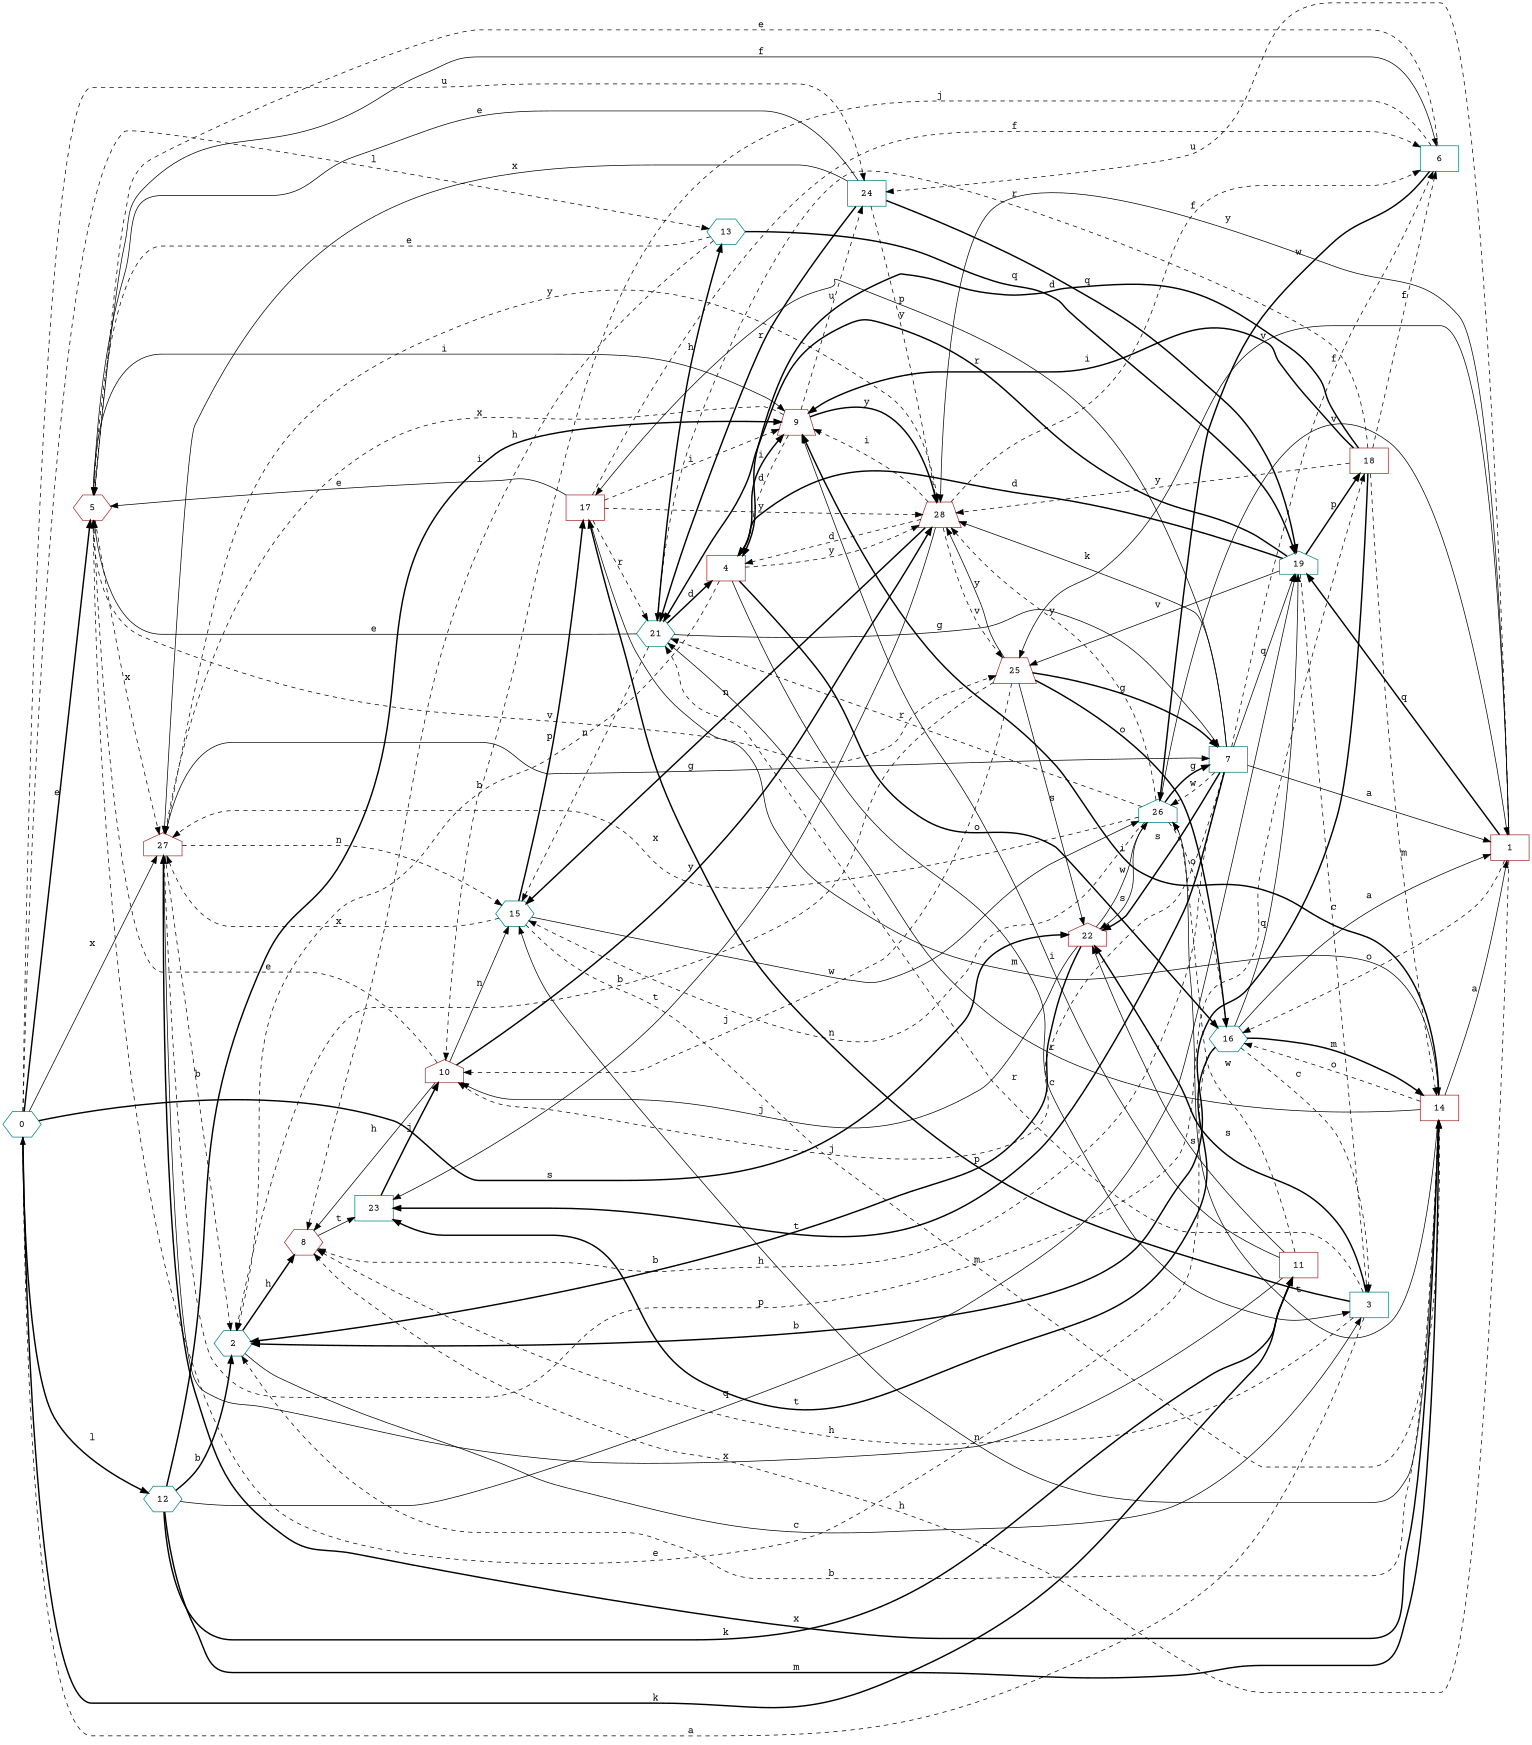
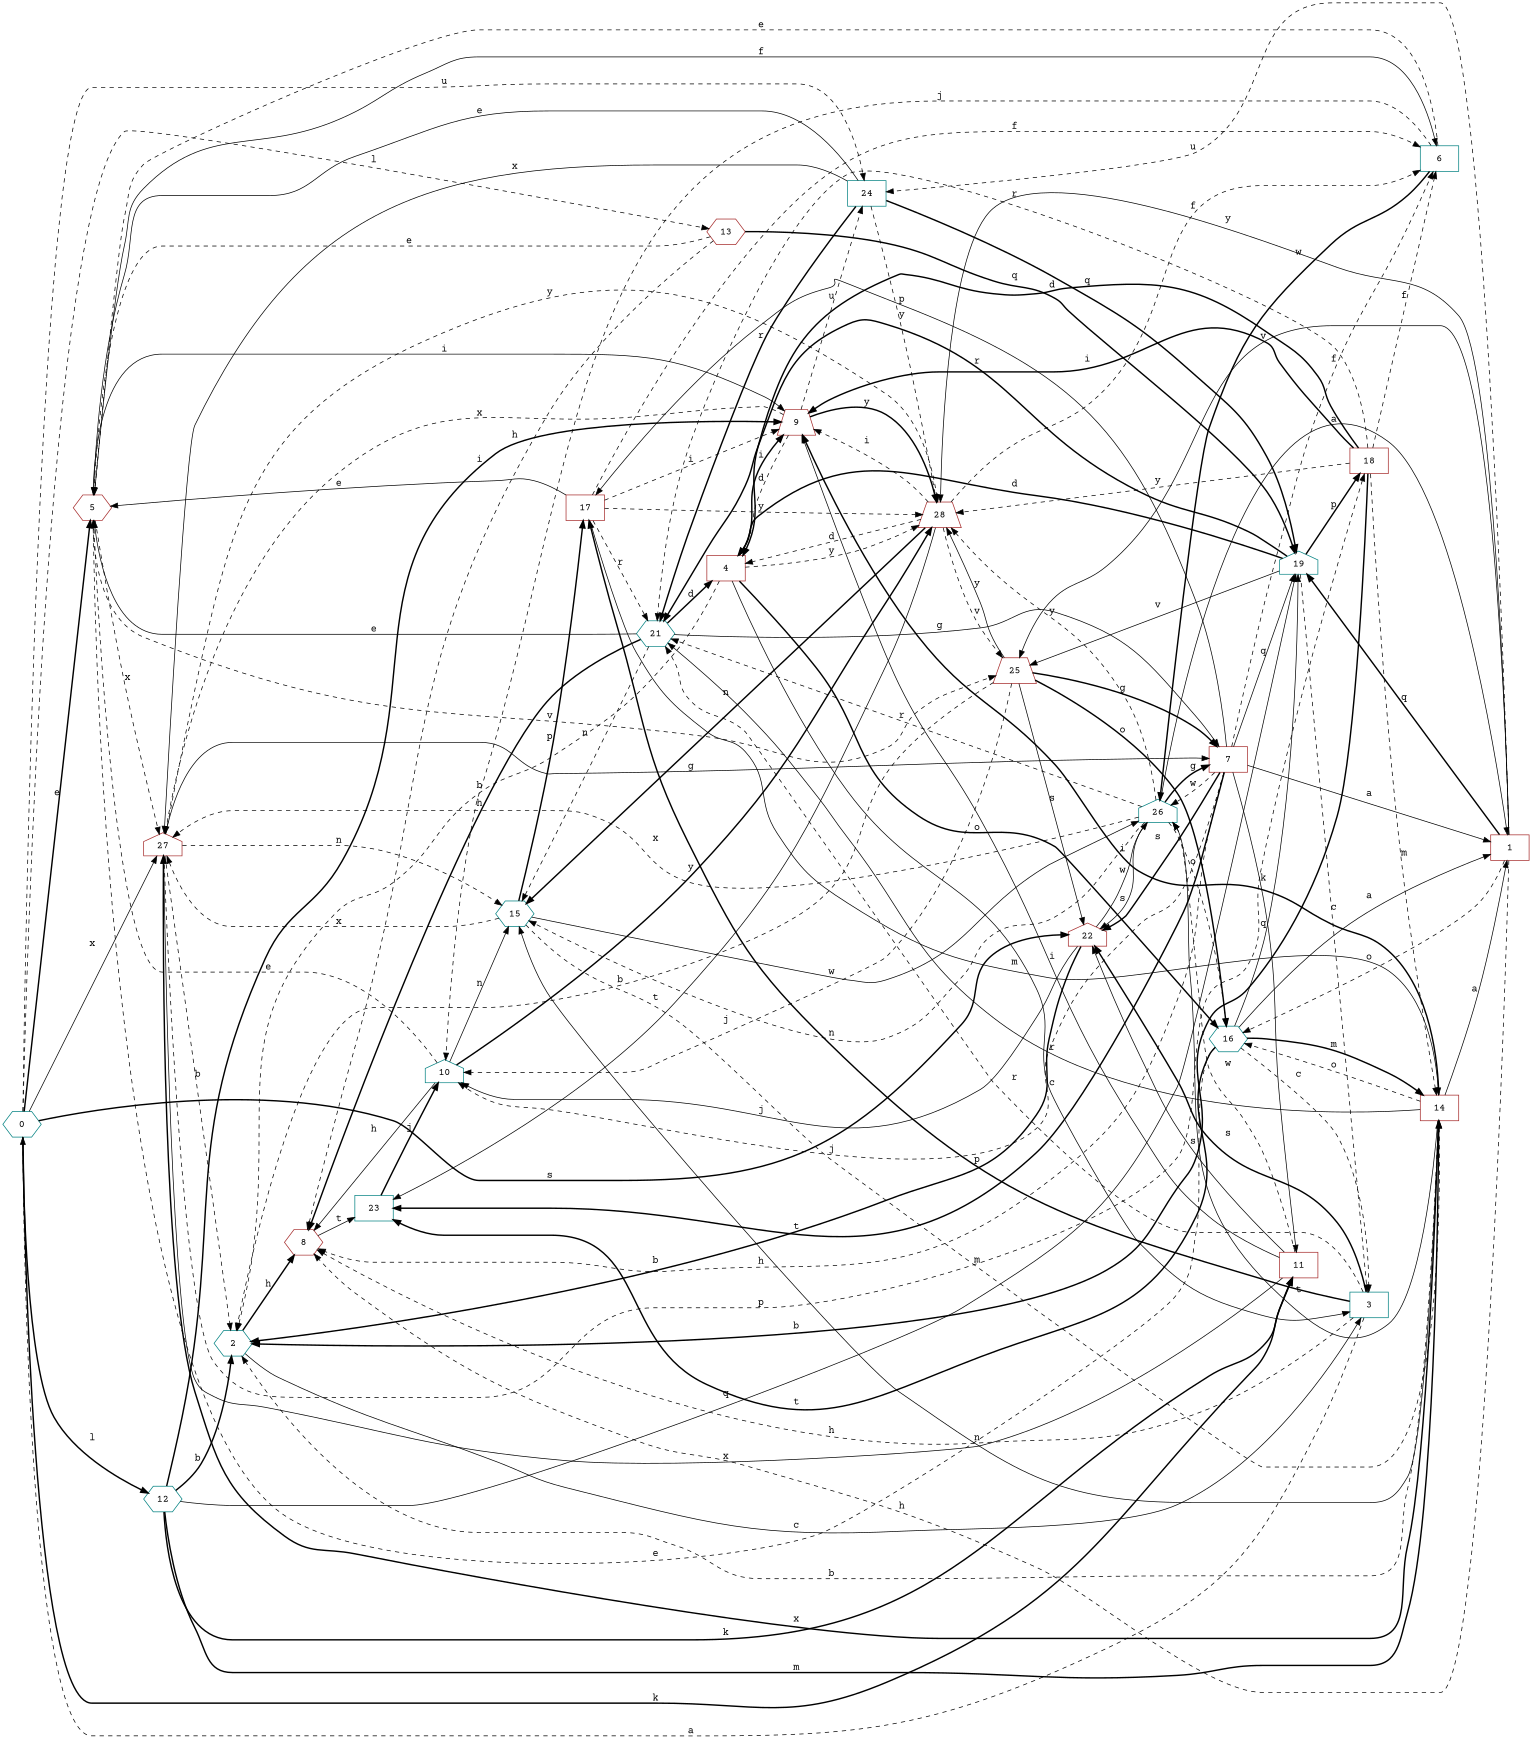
node "13": color teal -> brown
edge "26" -> "1": label "v" -> "a"
edge "21" -> "13": now "21" -> "8"
edge "7" -> "28": now "7" -> "11"
node "7": color teal -> brown
node "10": color brown -> teal
